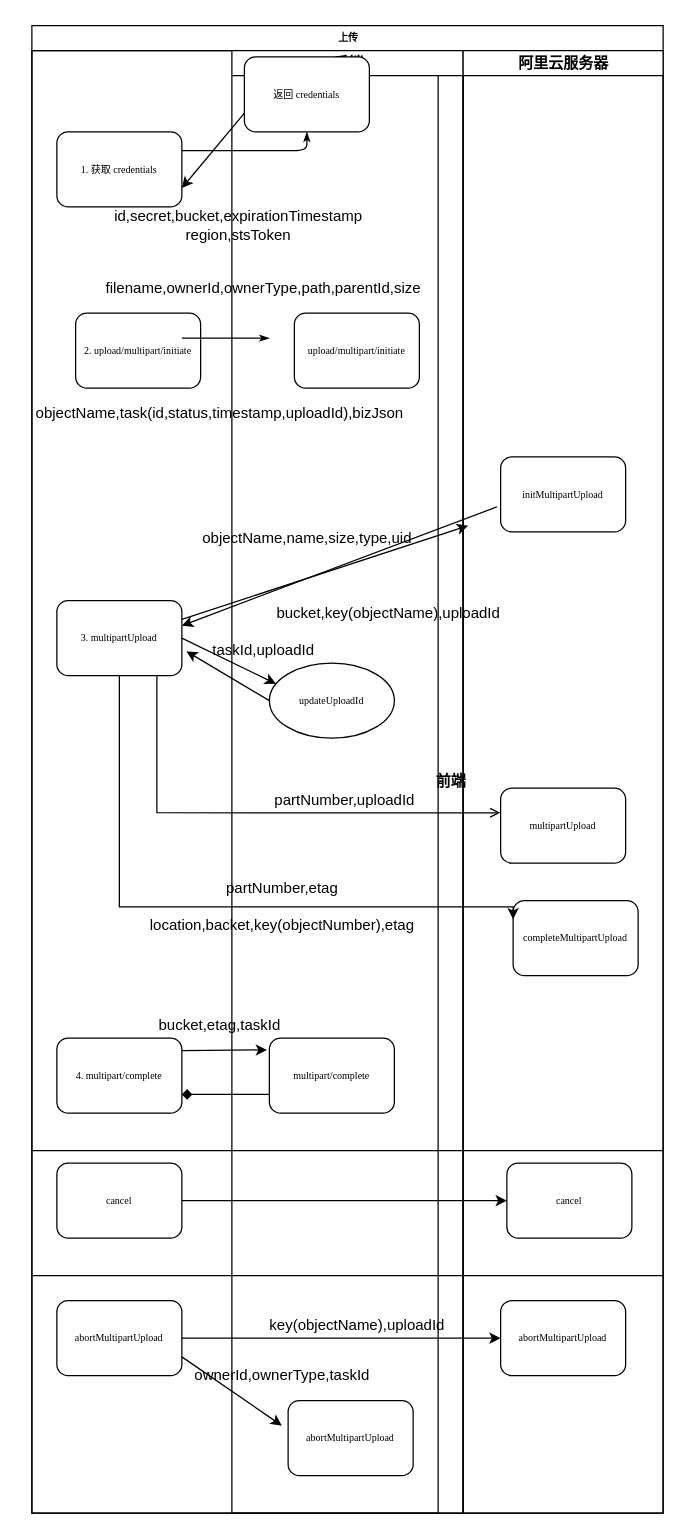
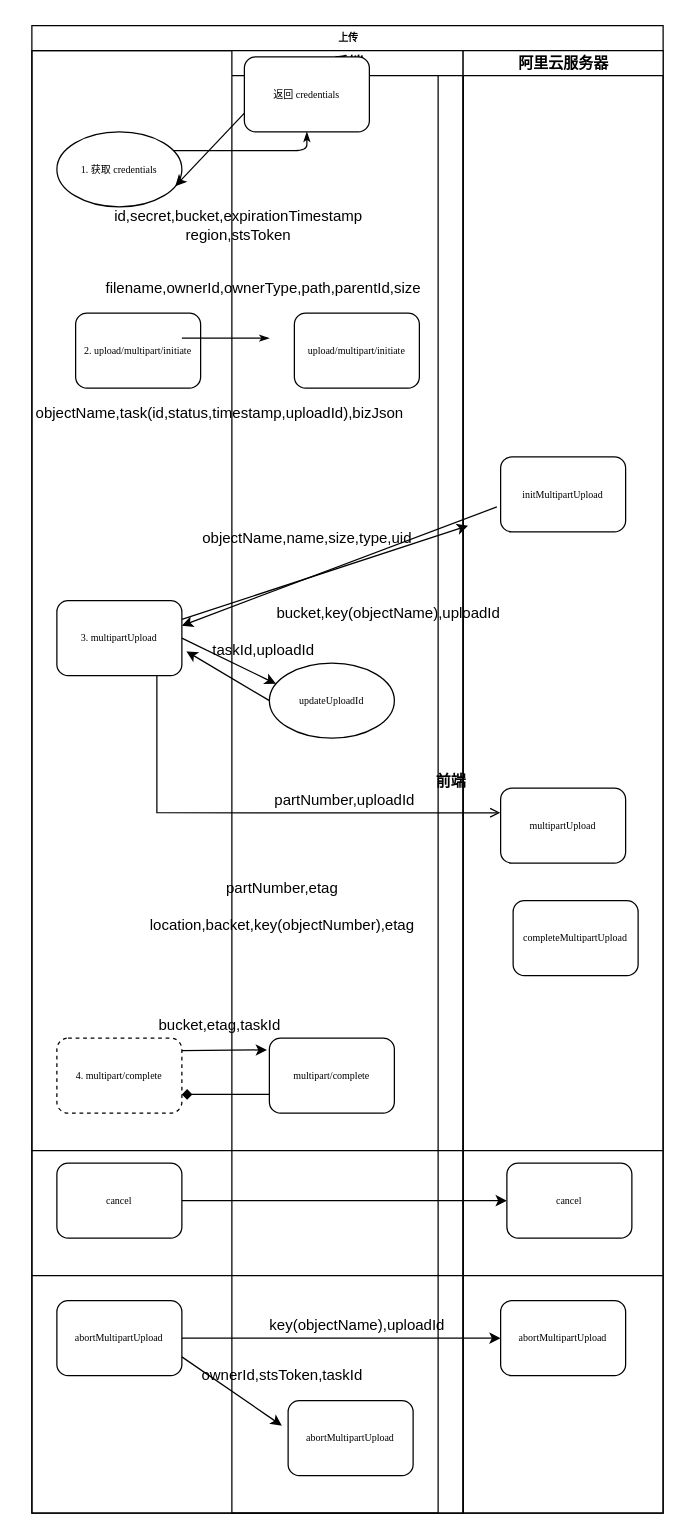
node "1. 获取 credentials": shape rounded rectangle -> ellipse
edge "3. multipartUpload" -> "completeMultipartUpload": removed
node "4. multipart/complete": style solid -> dashed
node "ownerId,ownerType,taskId": label "ownerId,ownerType,taskId" -> "ownerId,stsToken,taskId"
